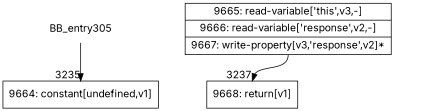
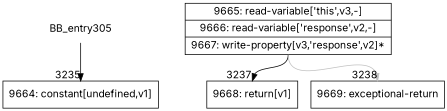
node "9669: exceptional-return": added
